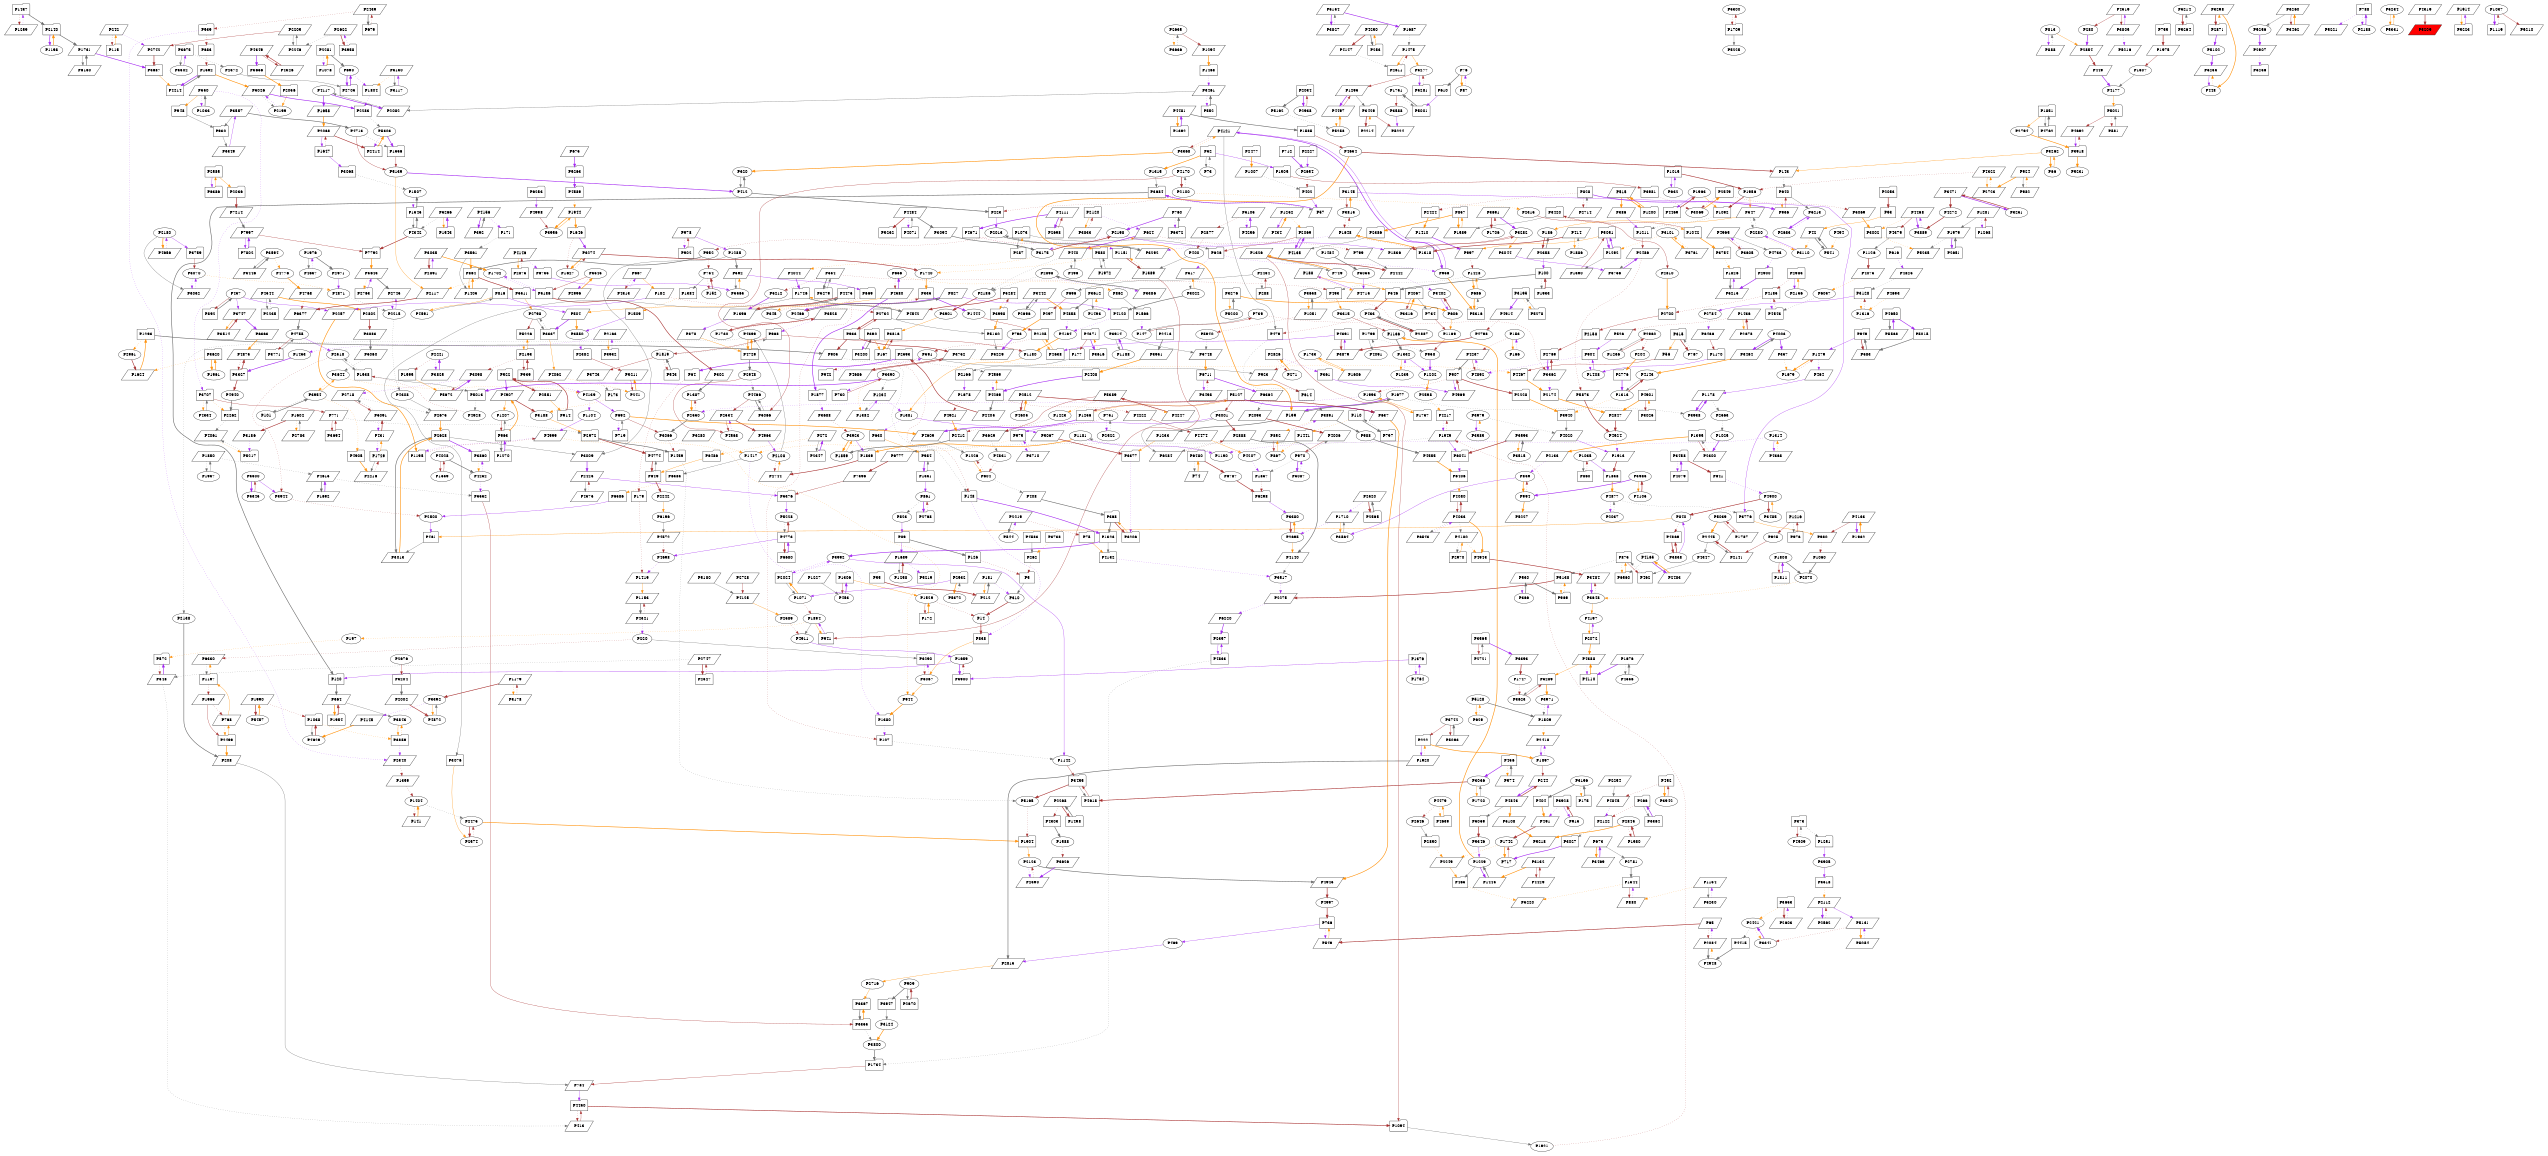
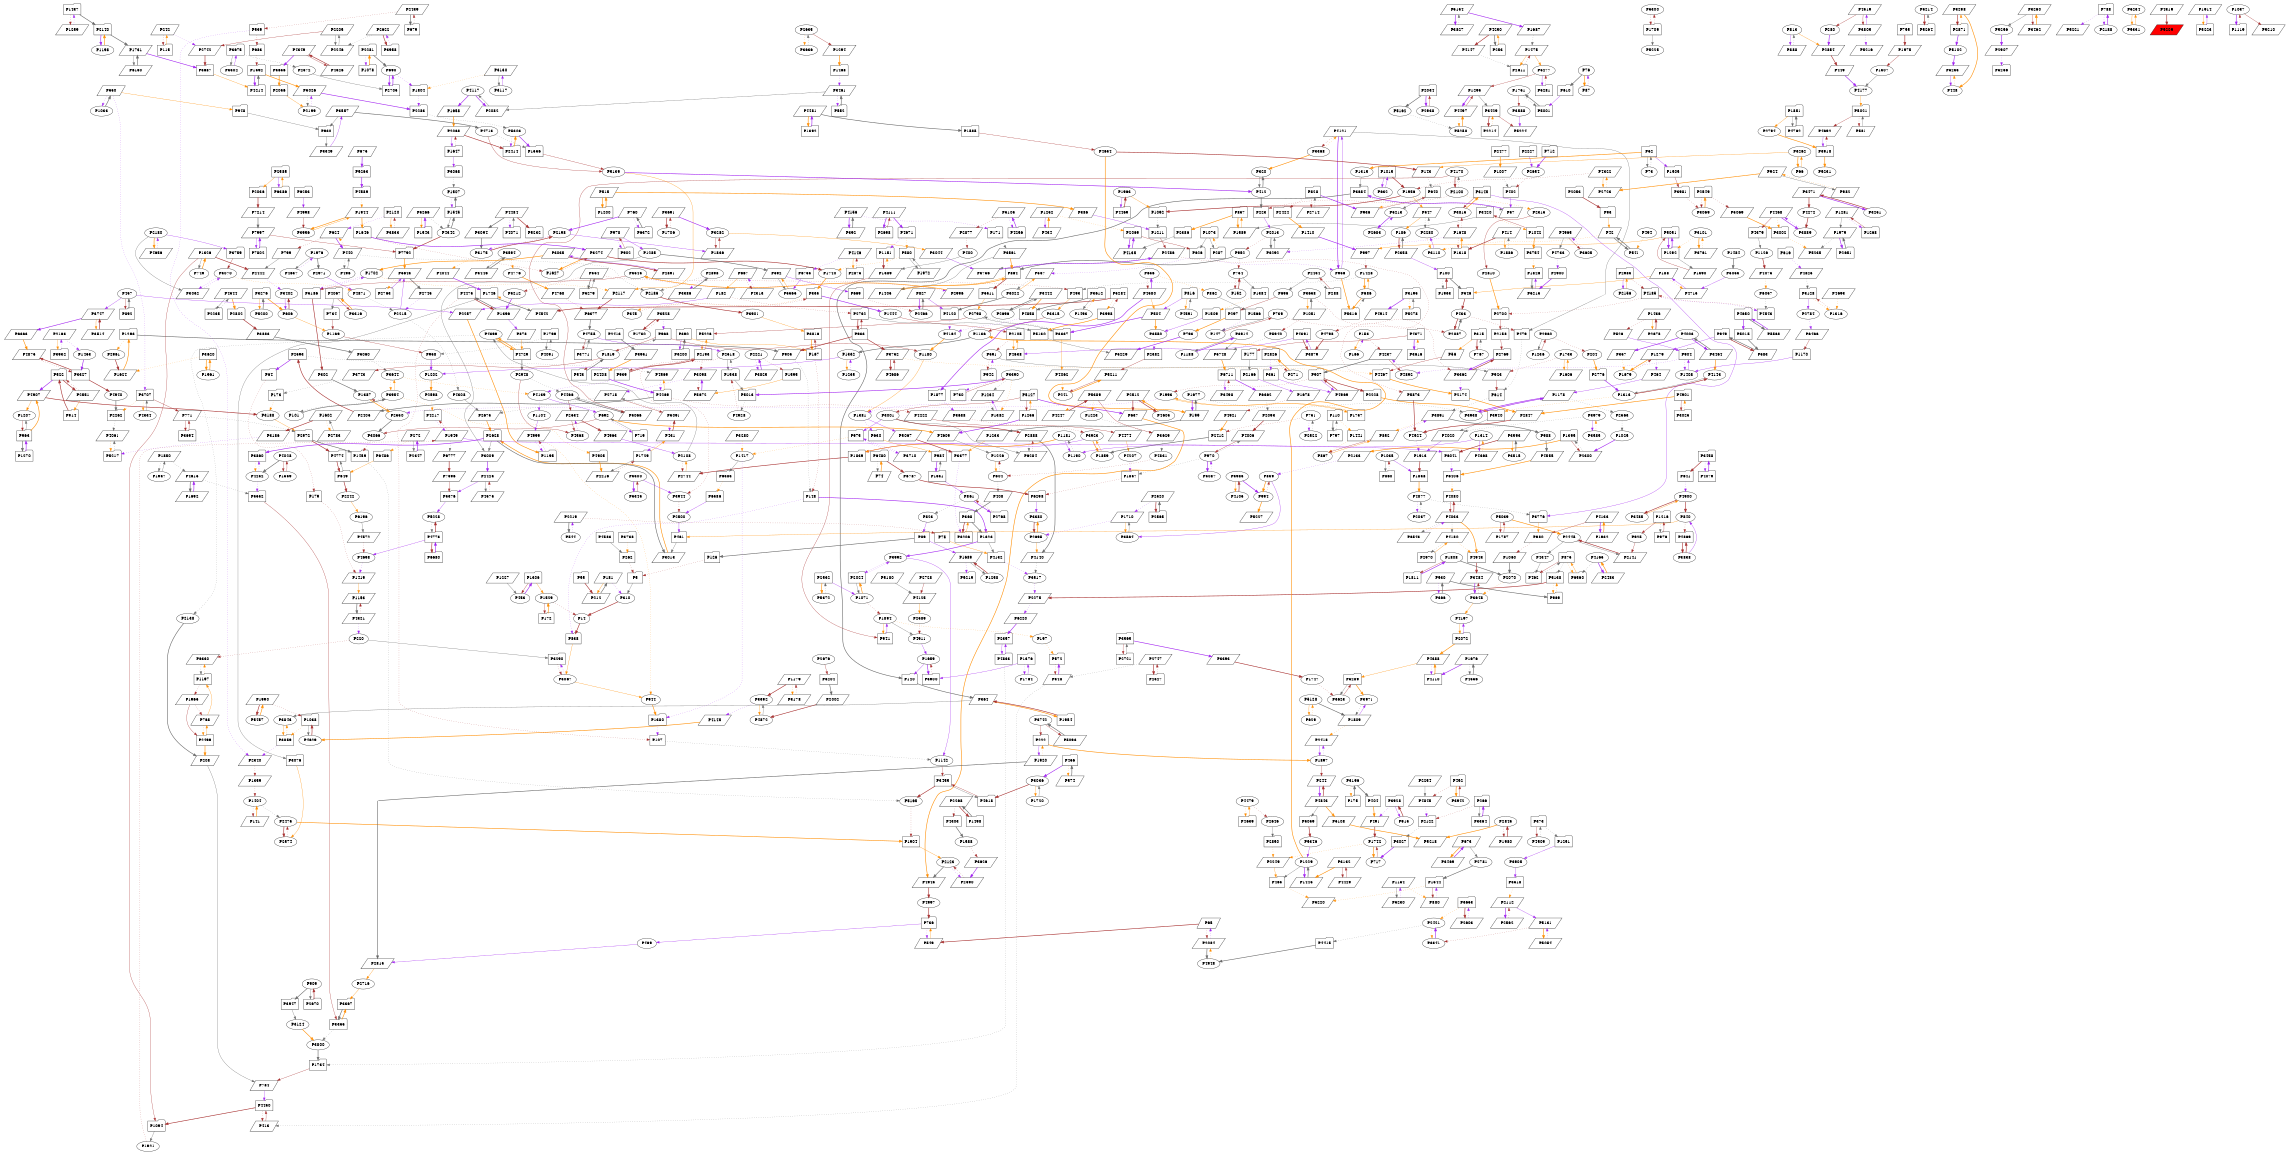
node "P517": label "P517" -> "P537"
edge "P2215" -> "P2745": now "P2215" -> "P5643"
edge "P1314" -> "P1190": style dotted -> solid
